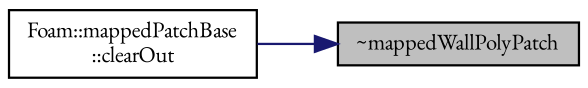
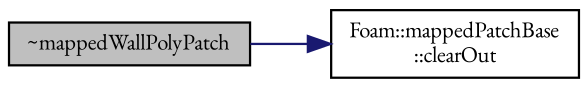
edge "Foam::mappedPatchBase ::clearOut" -> "~mappedWallPolyPatch": reversed
